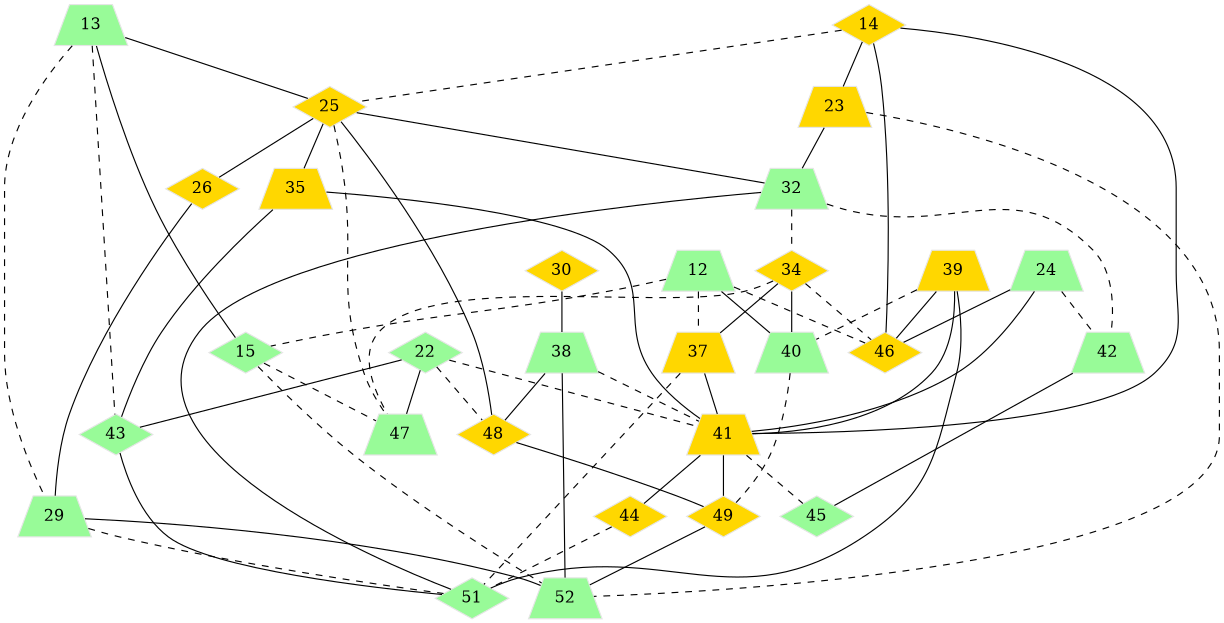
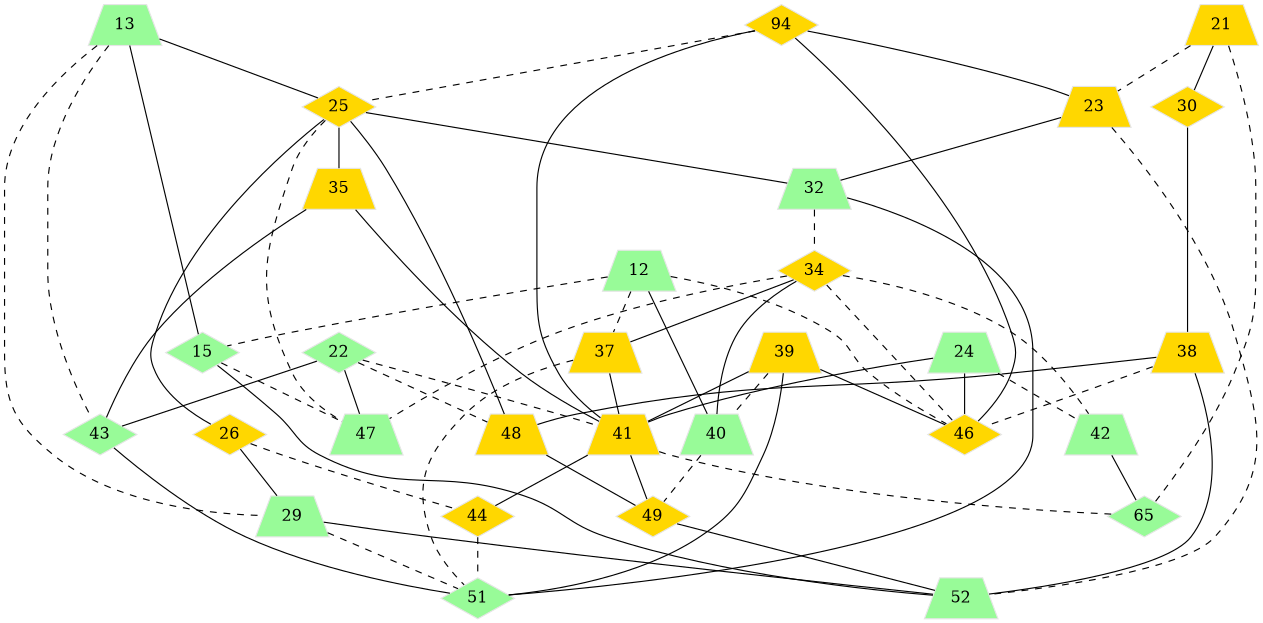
node "14": label "14" -> "94"
node "21": added
edge "32" -- "42": now "34" -- "42"
node "38": fillcolor palegreen -> gold
edge "38" -- "41": now "38" -- "46"
node "48": shape diamond -> trapezium
edge "26" -- "44": added
edge "15" -- "52": style dashed -> solid
node "45": label "45" -> "65"
